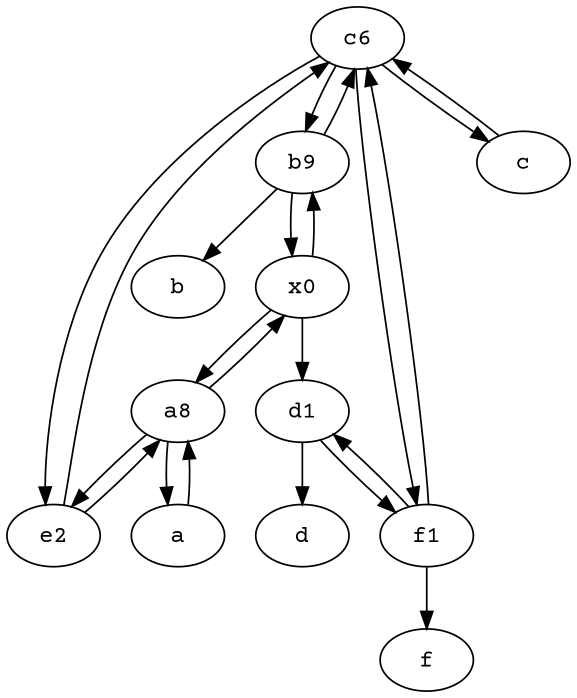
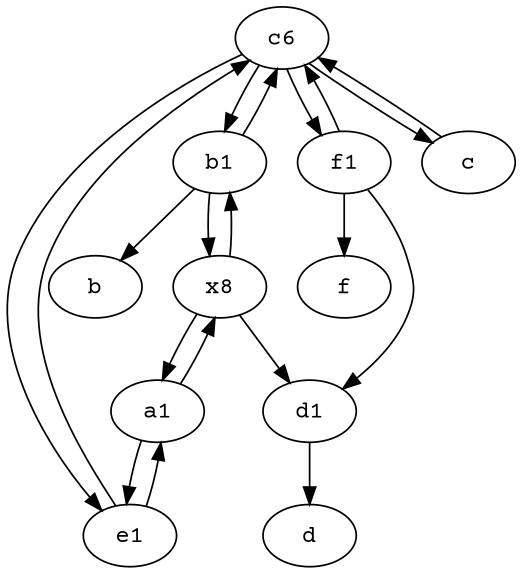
node "b9": label "b9" -> "b1"
node "x0": label "x0" -> "x8"
node "a8": label "a8" -> "a1"
edge "d1" -> "f1": removed
node "e2": label "e2" -> "e1"
node "a": removed
